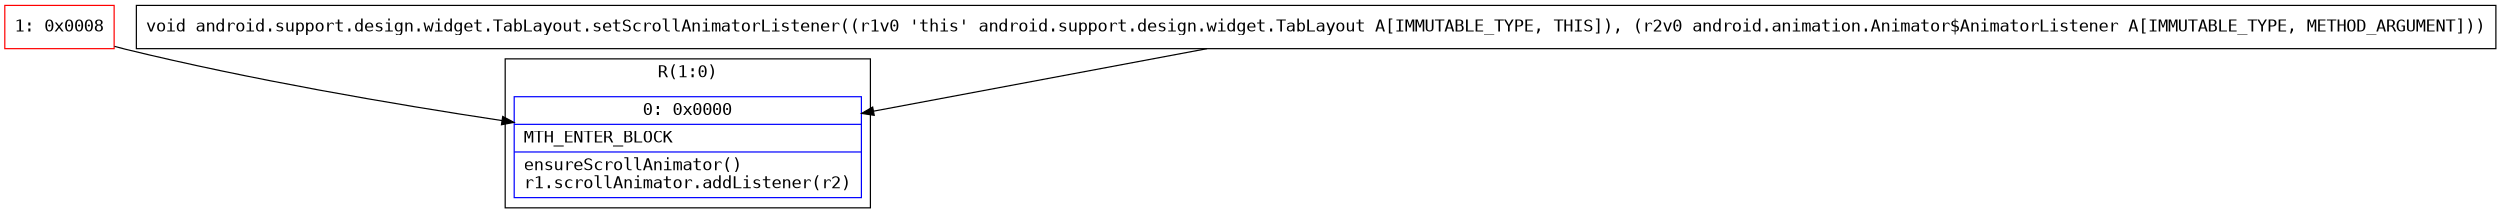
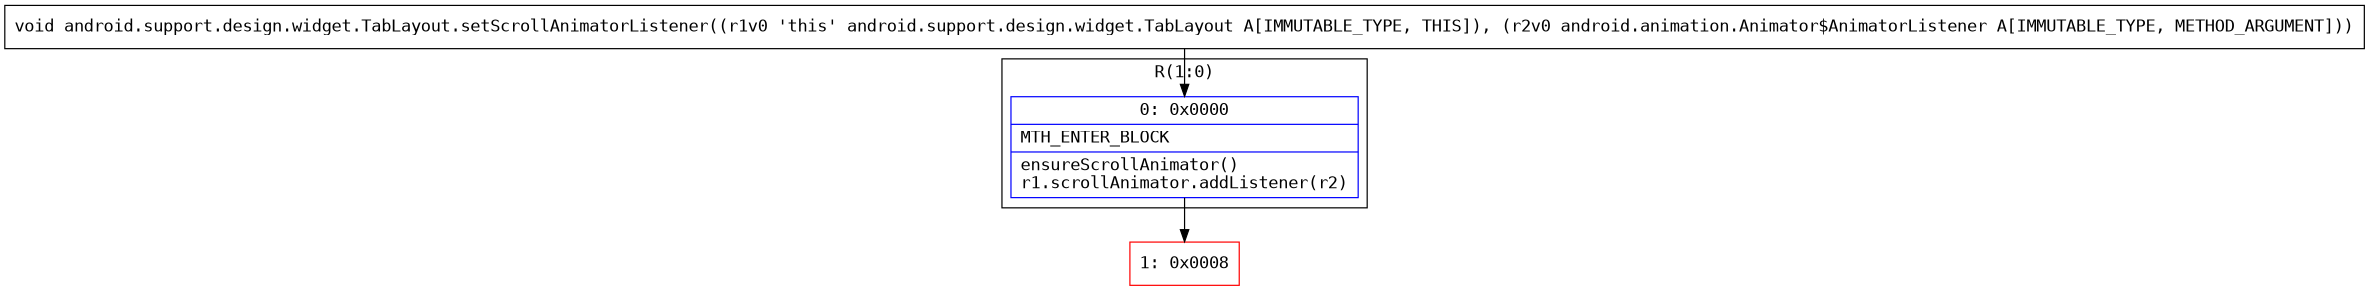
edge "1: 0x0008" -> "0: 0x0000": reversed
